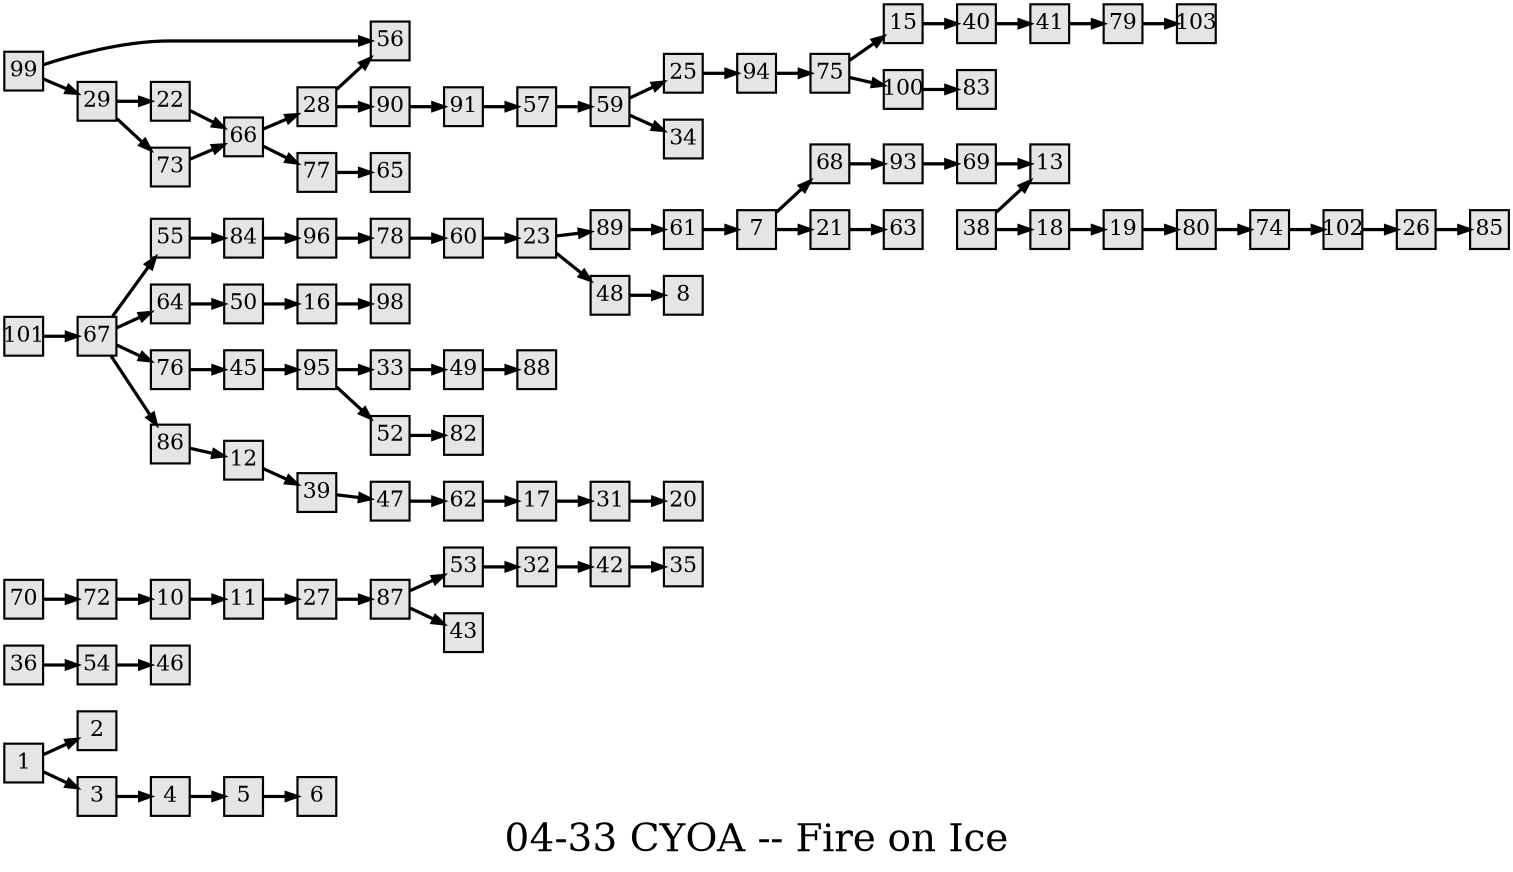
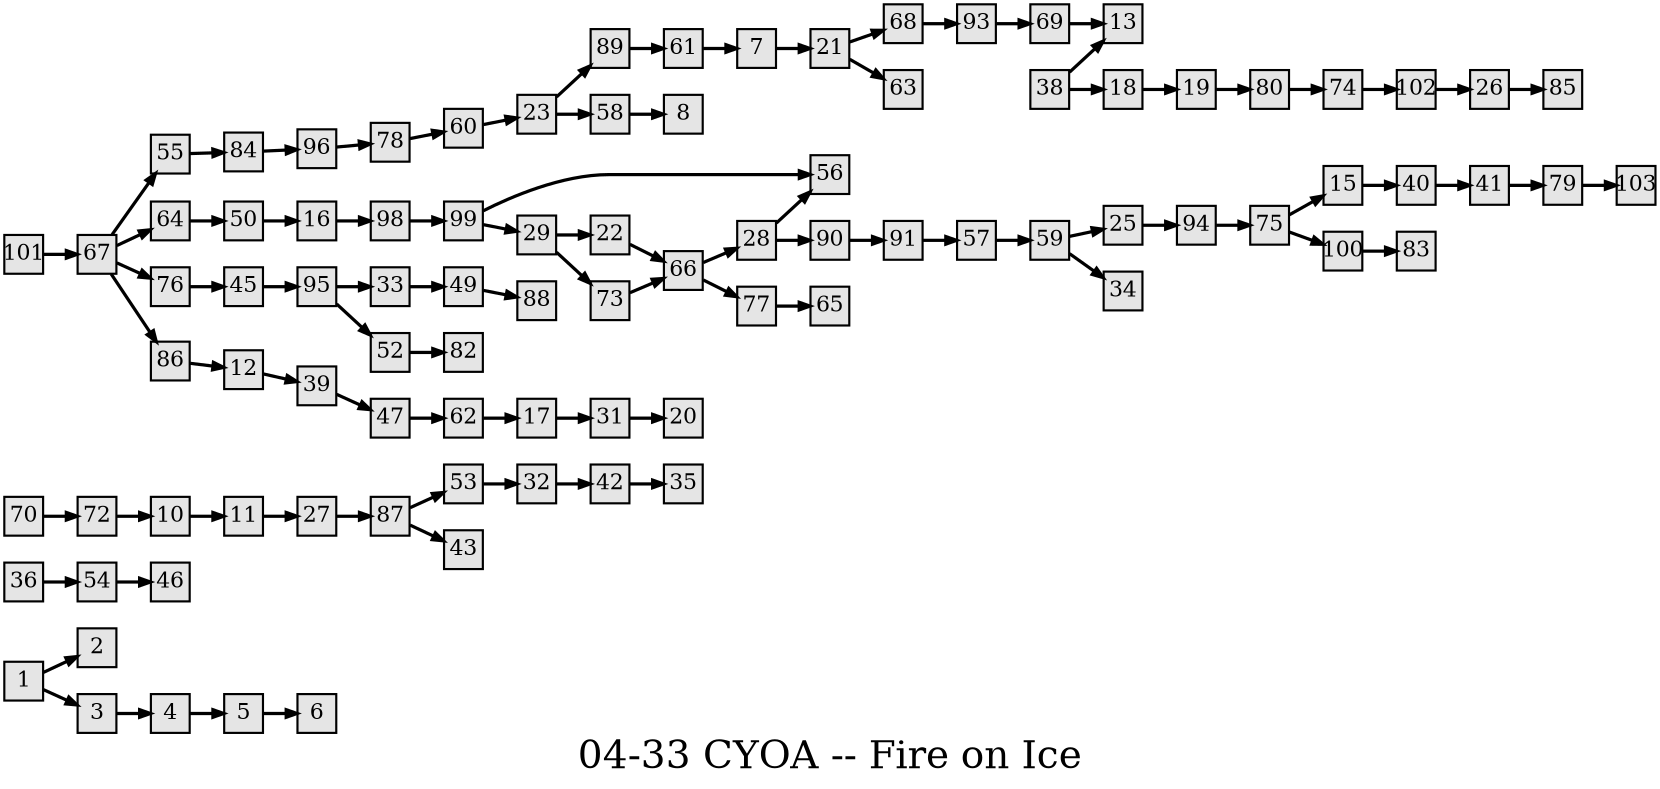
edge "7" -> "68": now "21" -> "68"
edge "98" -> "99": added
node "48": label "48" -> "58"
